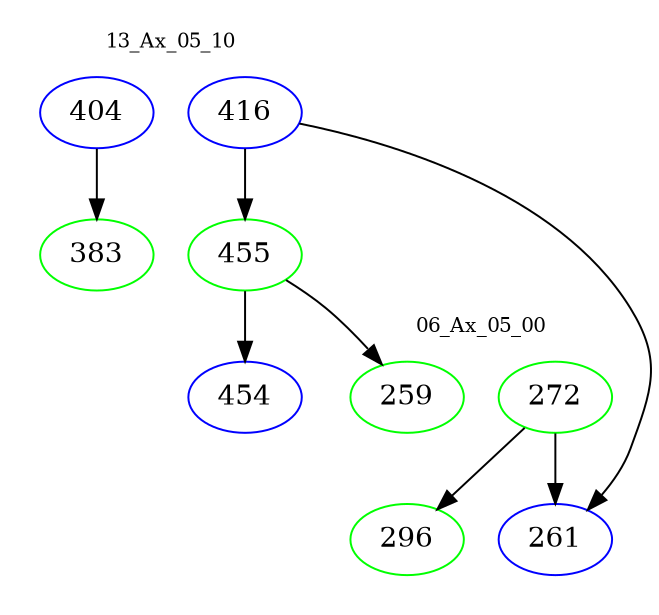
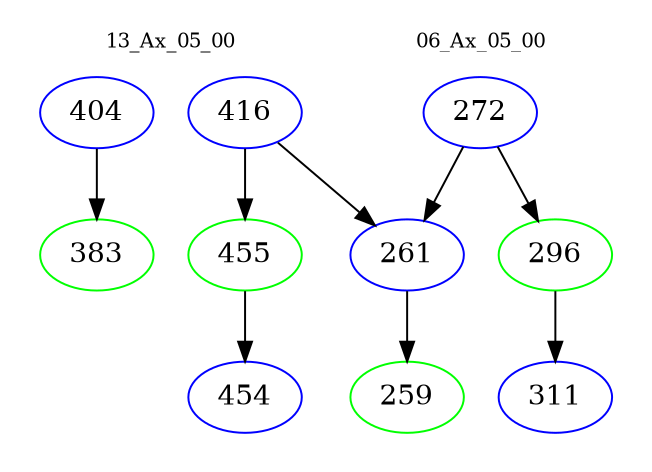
cluster "13_Ax_05_10": label "13_Ax_05_10" -> "13_Ax_05_00"
edge "455" -> "259": now "261" -> "259"
node "311": added
node "272": color green -> blue
